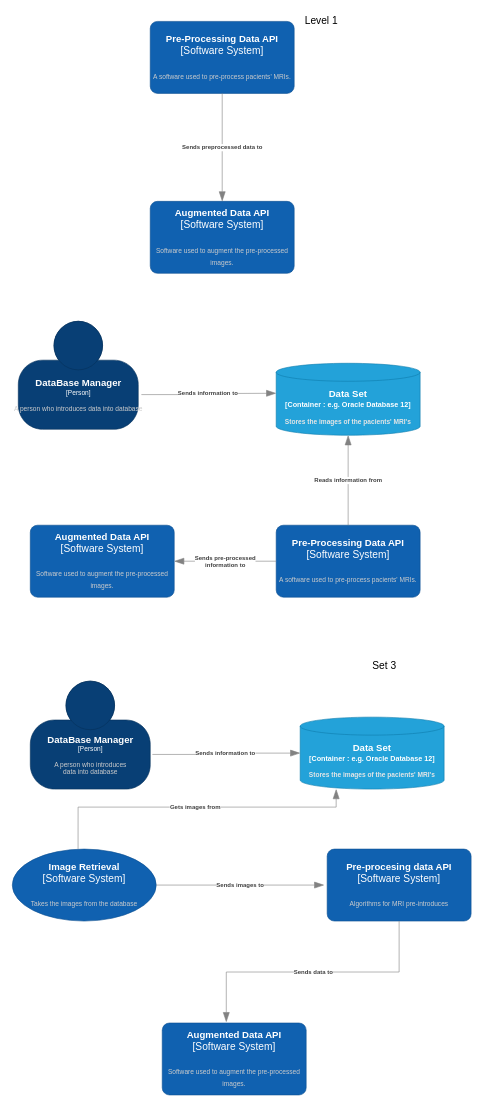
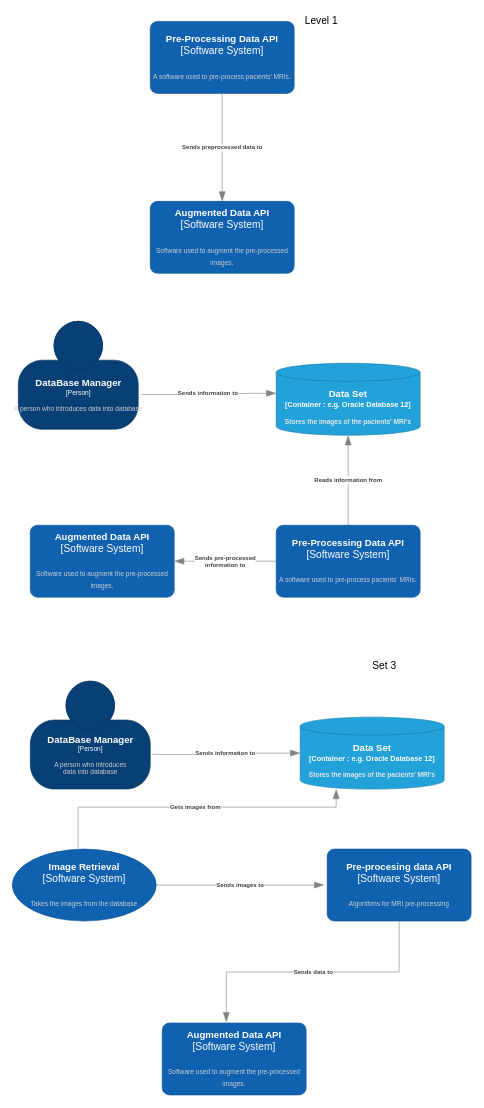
node "Pre-procesing data API [Software System] Algorithms for MRI pre-introduces": label "Pre-procesing data API [Software System] Algorithms for MRI pre-introduces" -> "Pre-procesing data API [Software System] Algorithms for MRI pre-processing"
